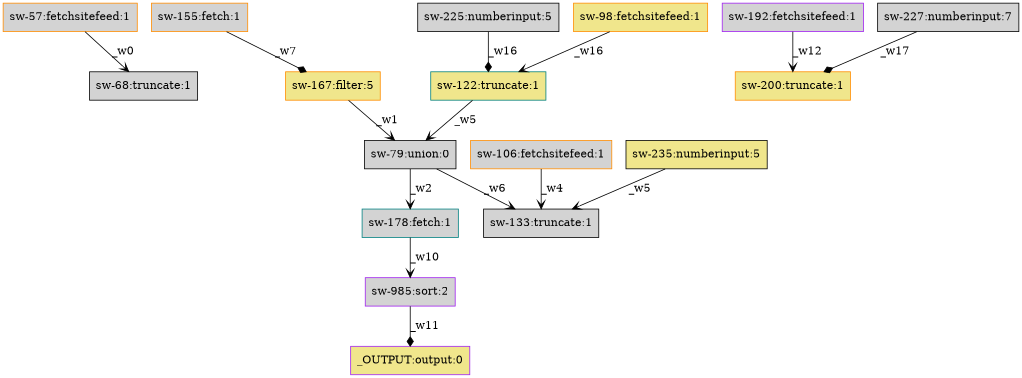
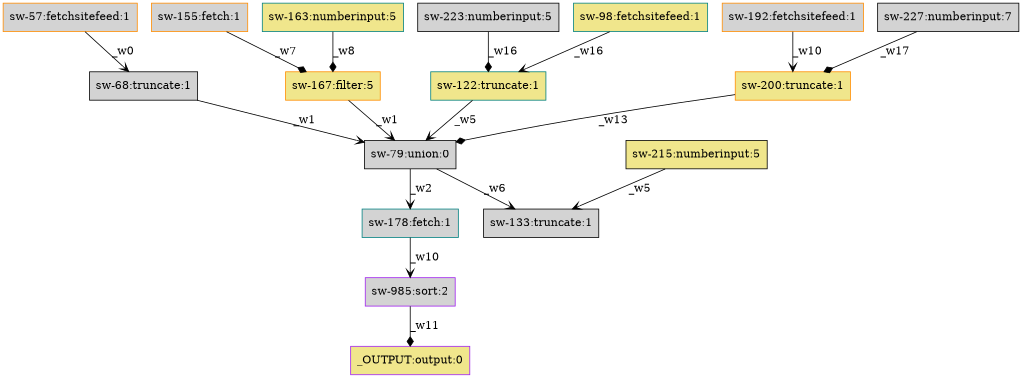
node "sw-163:numberinput:5": added
node "sw-225:numberinput:5": label "sw-225:numberinput:5" -> "sw-223:numberinput:5"
node "sw-98:fetchsitefeed:1": color darkorange -> teal
node "sw-192:fetchsitefeed:1": color purple -> darkorange
edge "sw-192:fetchsitefeed:1" -> "sw-200:truncate:1": label "_w12" -> "_w10"
edge "sw-200:truncate:1" -> "sw-79:union:0": added, label "_w13"
edge "sw-68:truncate:1" -> "sw-79:union:0": added, label "_w1"
node "sw-106:fetchsitefeed:1": removed
node "sw-235:numberinput:5": label "sw-235:numberinput:5" -> "sw-215:numberinput:5"
